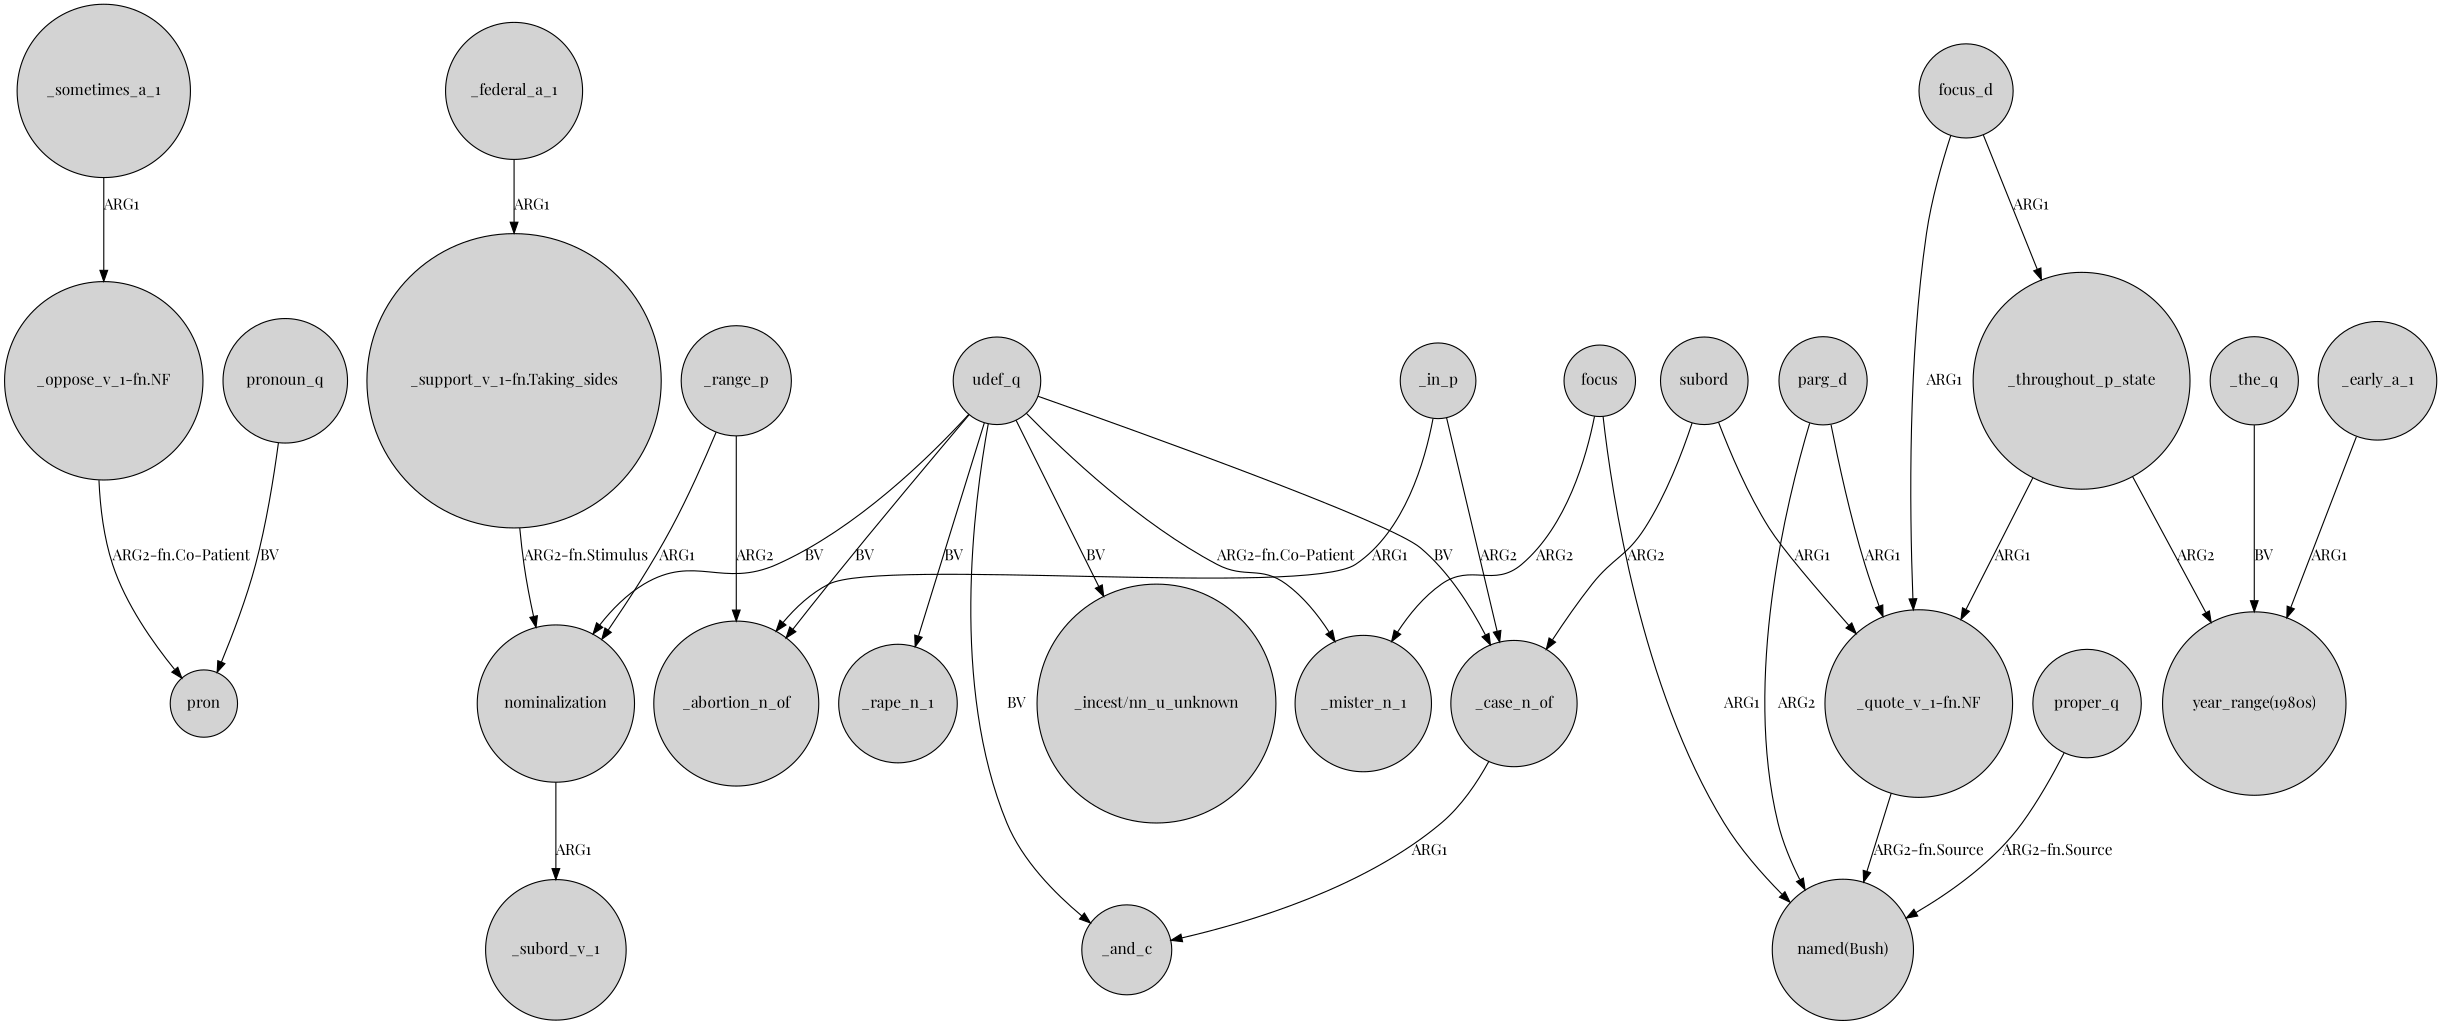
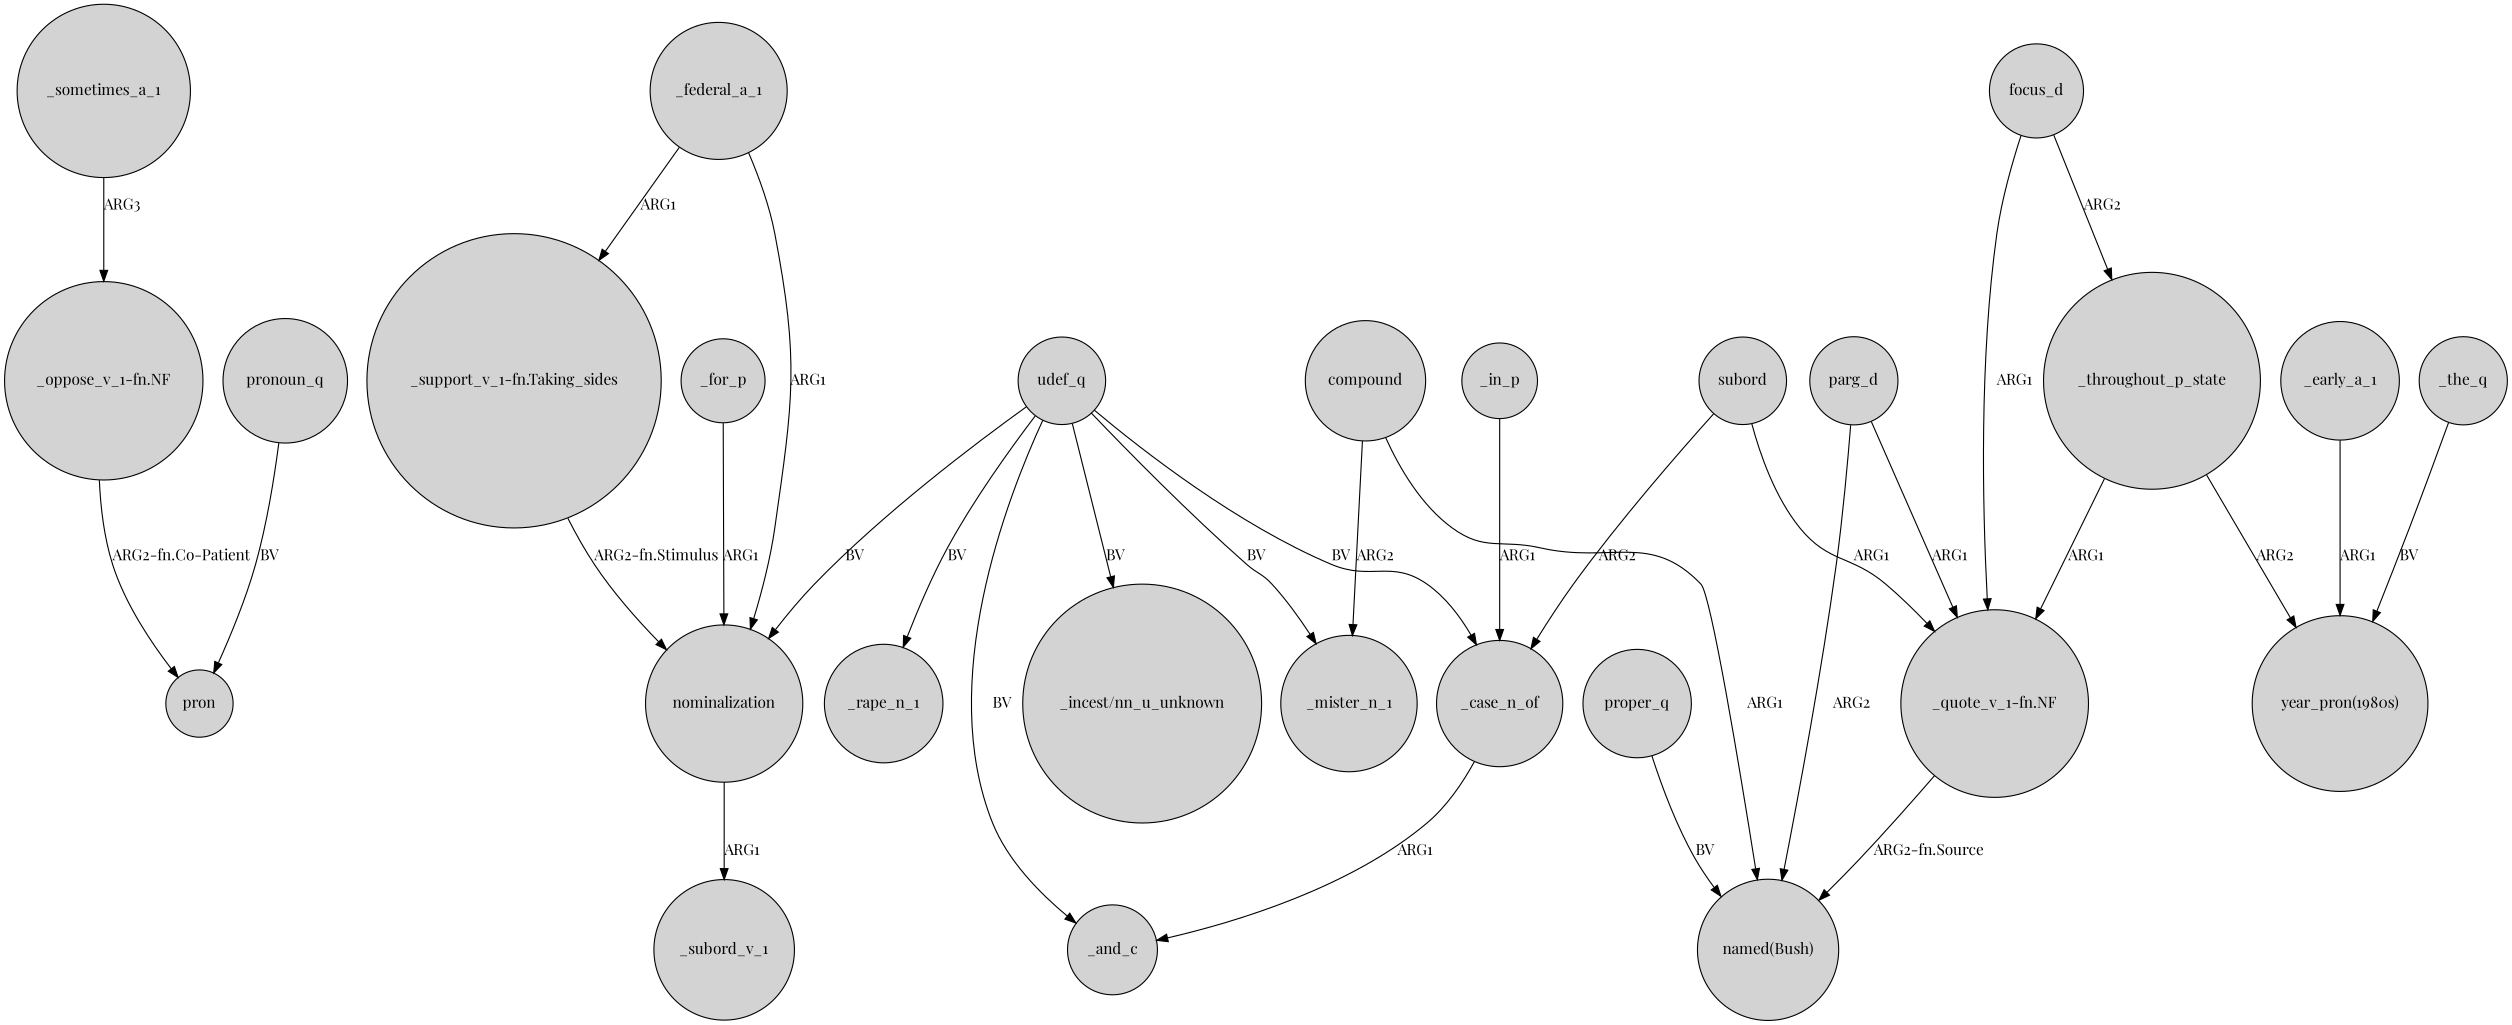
edge "_sometimes_a_1" -> "_oppose_v_1-fn.NF": label "ARG1" -> "ARG3"
edge "focus_d" -> "_throughout_p_state": label "ARG1" -> "ARG2"
node "_range_p": label "_range_p" -> "_for_p"
node "focus": label "focus" -> "compound"
edge "_federal_a_1" -> "nominalization": added, label "ARG1"
edge "udef_q" -> "_mister_n_1": label "ARG2-fn.Co-Patient" -> "BV"
edge "_in_p" -> "_case_n_of": label "ARG2" -> "ARG1"
node "_abortion_n_of": removed
node "year_range(1980s)": label "year_range(1980s)" -> "year_pron(1980s)"
edge "proper_q" -> "named(Bush)": label "ARG2-fn.Source" -> "BV"
